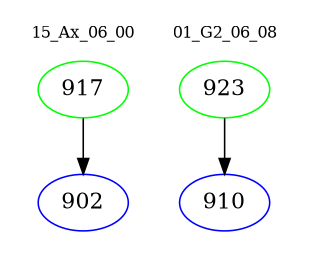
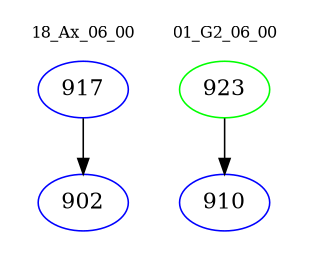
cluster "15_Ax_06_00": label "15_Ax_06_00" -> "18_Ax_06_00"
cluster "01_G2_06_08": label "01_G2_06_08" -> "01_G2_06_00"
node "917": color green -> blue
